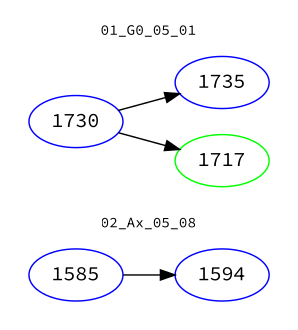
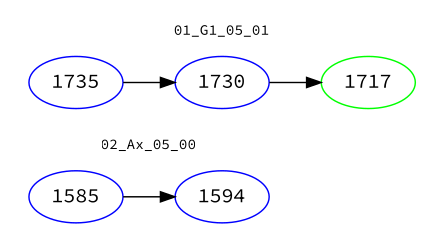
cluster "01_G0_05_01": label "01_G0_05_01" -> "01_G1_05_01"
edge "1730" -> "1735": reversed
cluster "02_Ax_05_08": label "02_Ax_05_08" -> "02_Ax_05_00"
